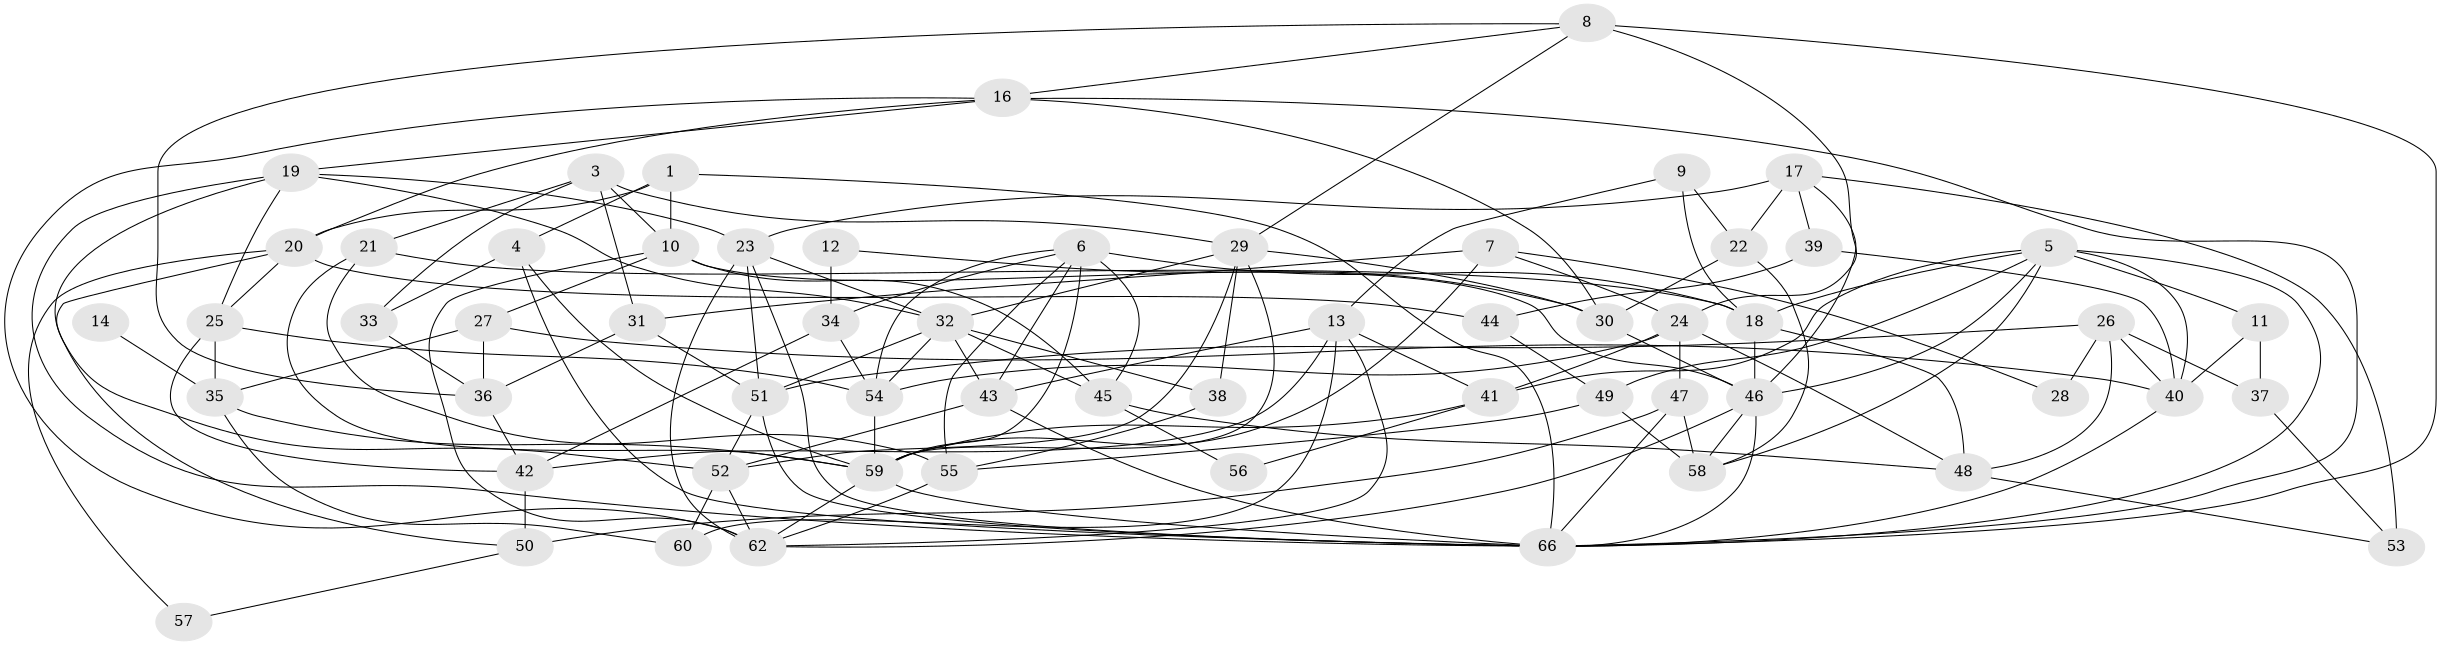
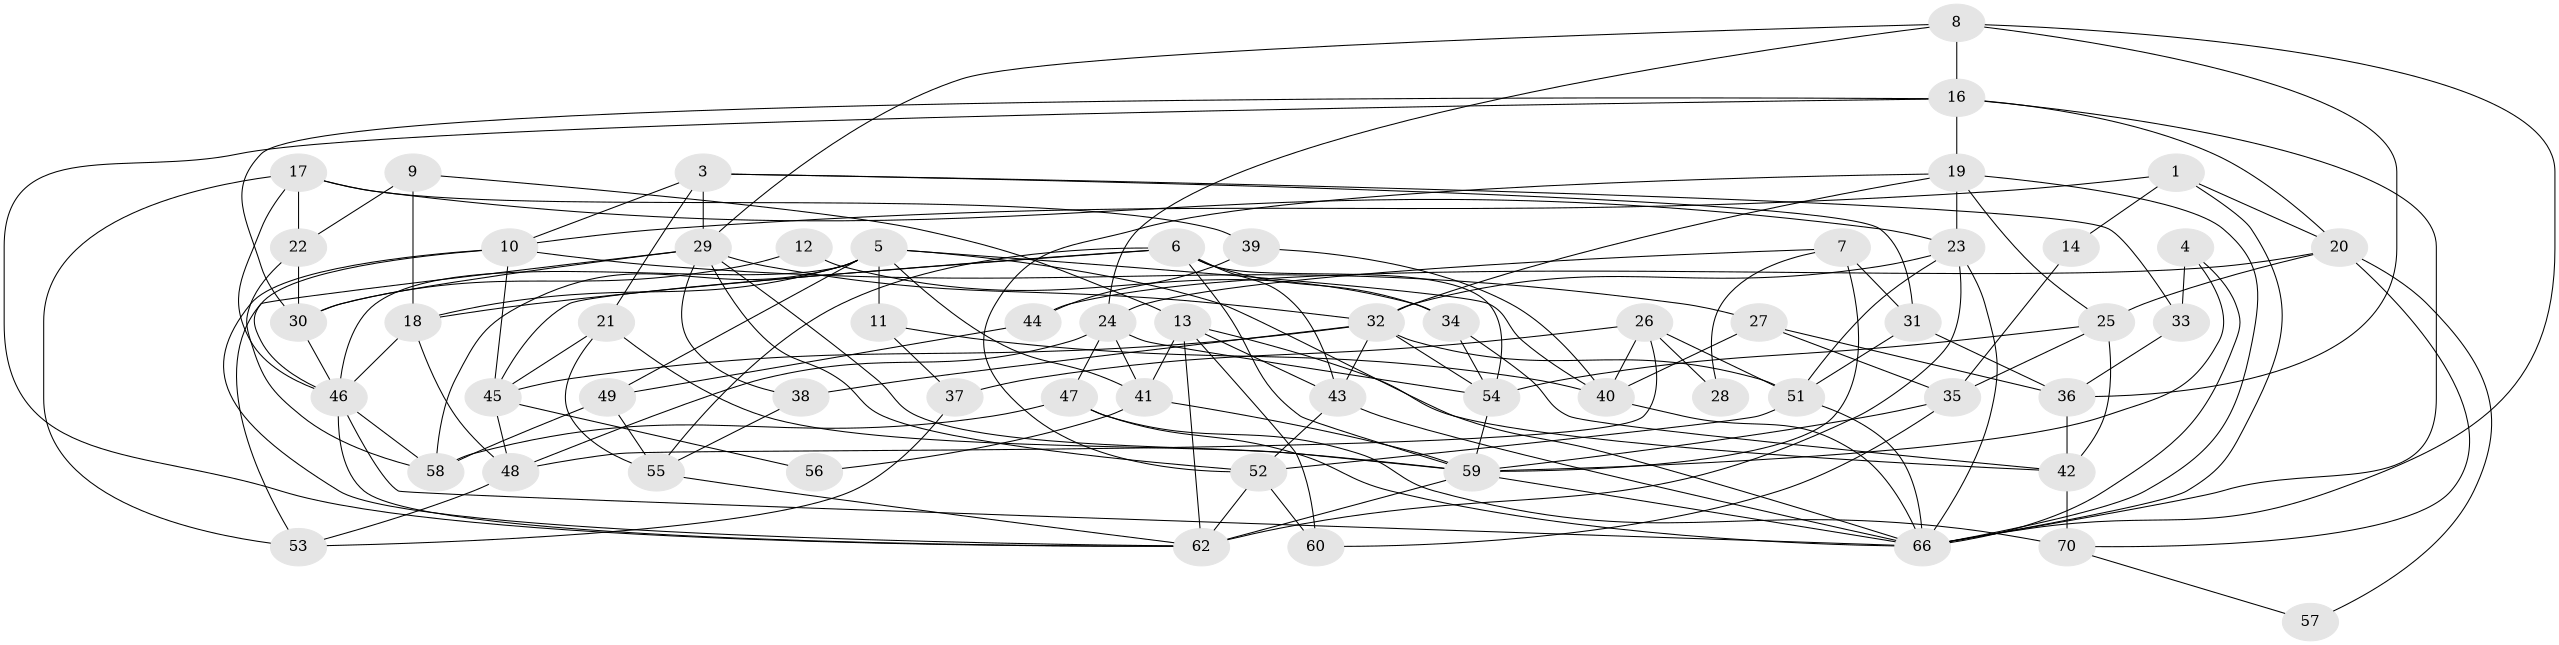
edge "1" -- "4": now "1" -- "14"
edge "21" -- "18": now "21" -- "45"
edge "29" -- "53": added
node "50": label "50" -> "70"
